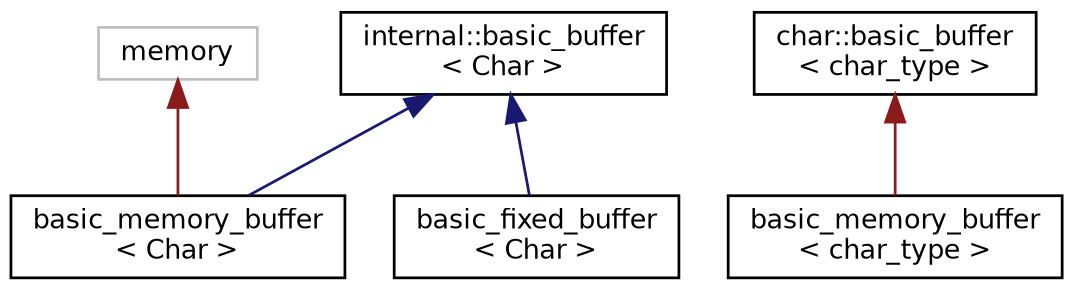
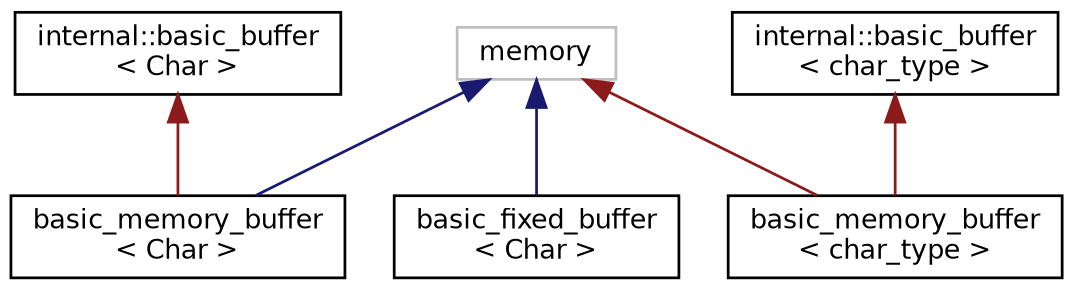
node "char::basic_buffer < char_type >": label "char::basic_buffer < char_type >" -> "internal::basic_buffer < char_type >"
edge "basic_memory_buffer < char_type >" -> "memory": added
edge "basic_memory_buffer < Char >" -> "memory": color firebrick4 -> midnightblue
edge "basic_memory_buffer < Char >" -> "internal::basic_buffer < Char >": color midnightblue -> firebrick4
edge "basic_fixed_buffer < Char >" -> "internal::basic_buffer < Char >": now "basic_fixed_buffer < Char >" -> "memory"
